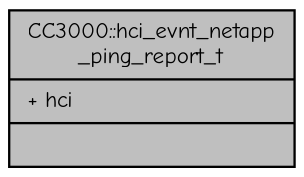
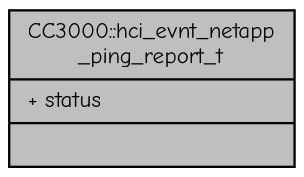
node "CC3000::hci_evnt_netapp": text "+ hci" -> "+ status"
